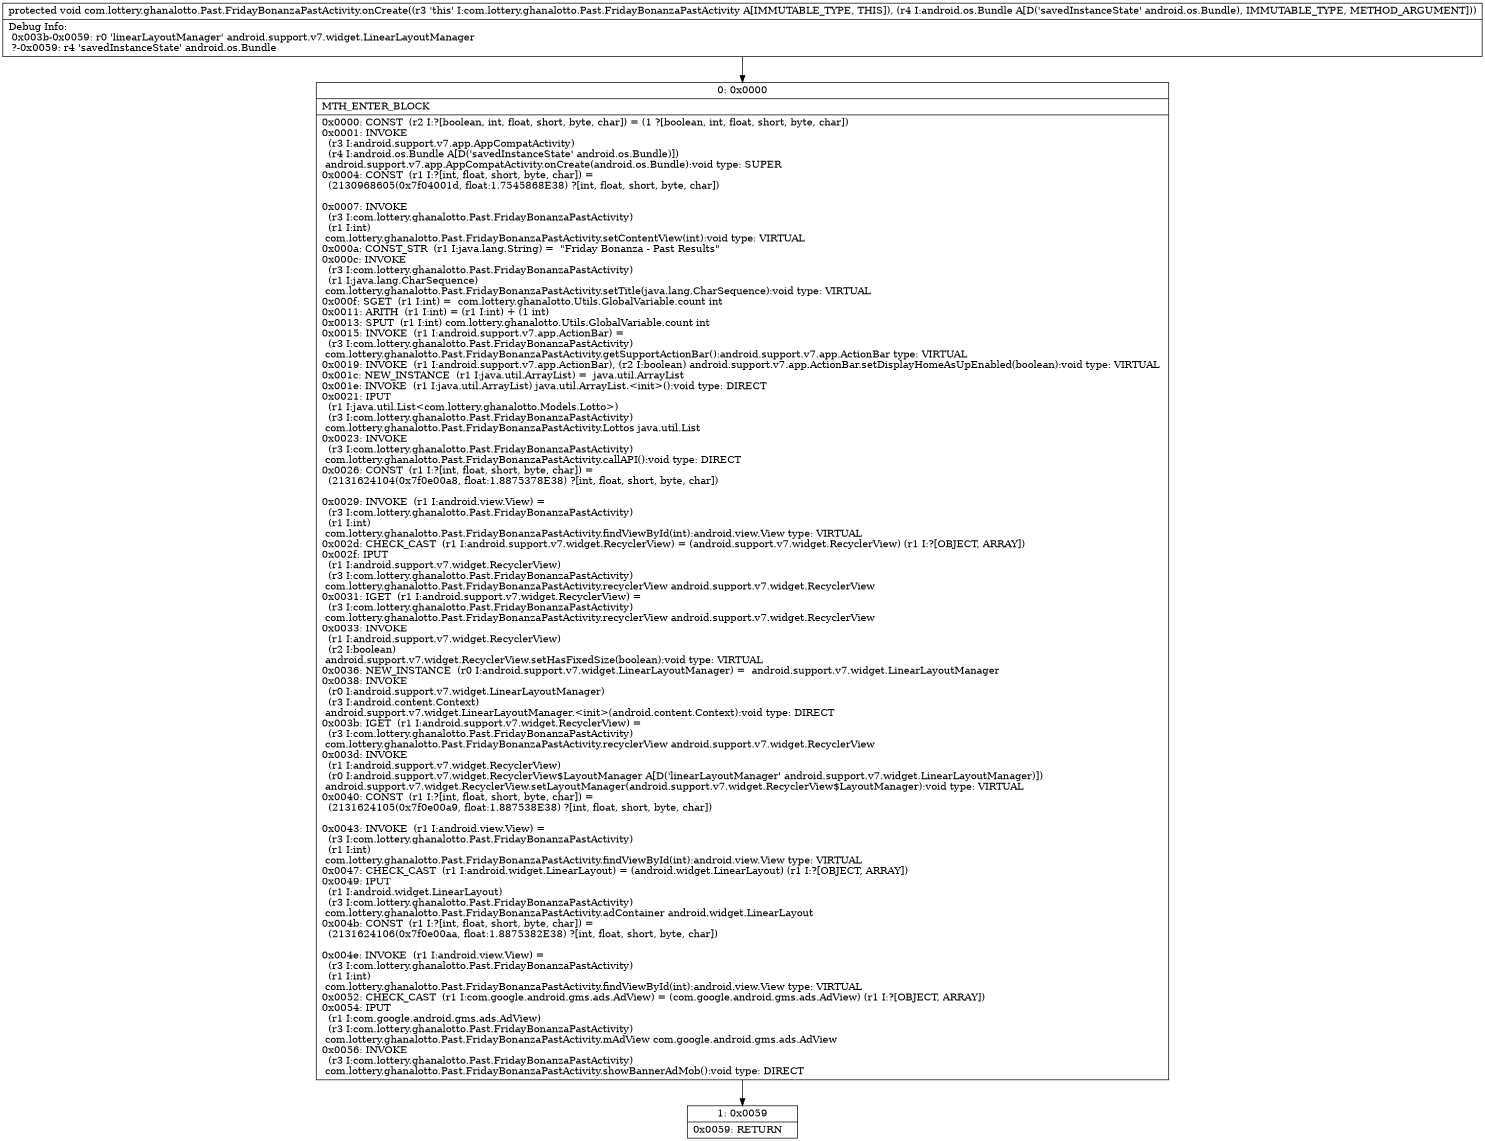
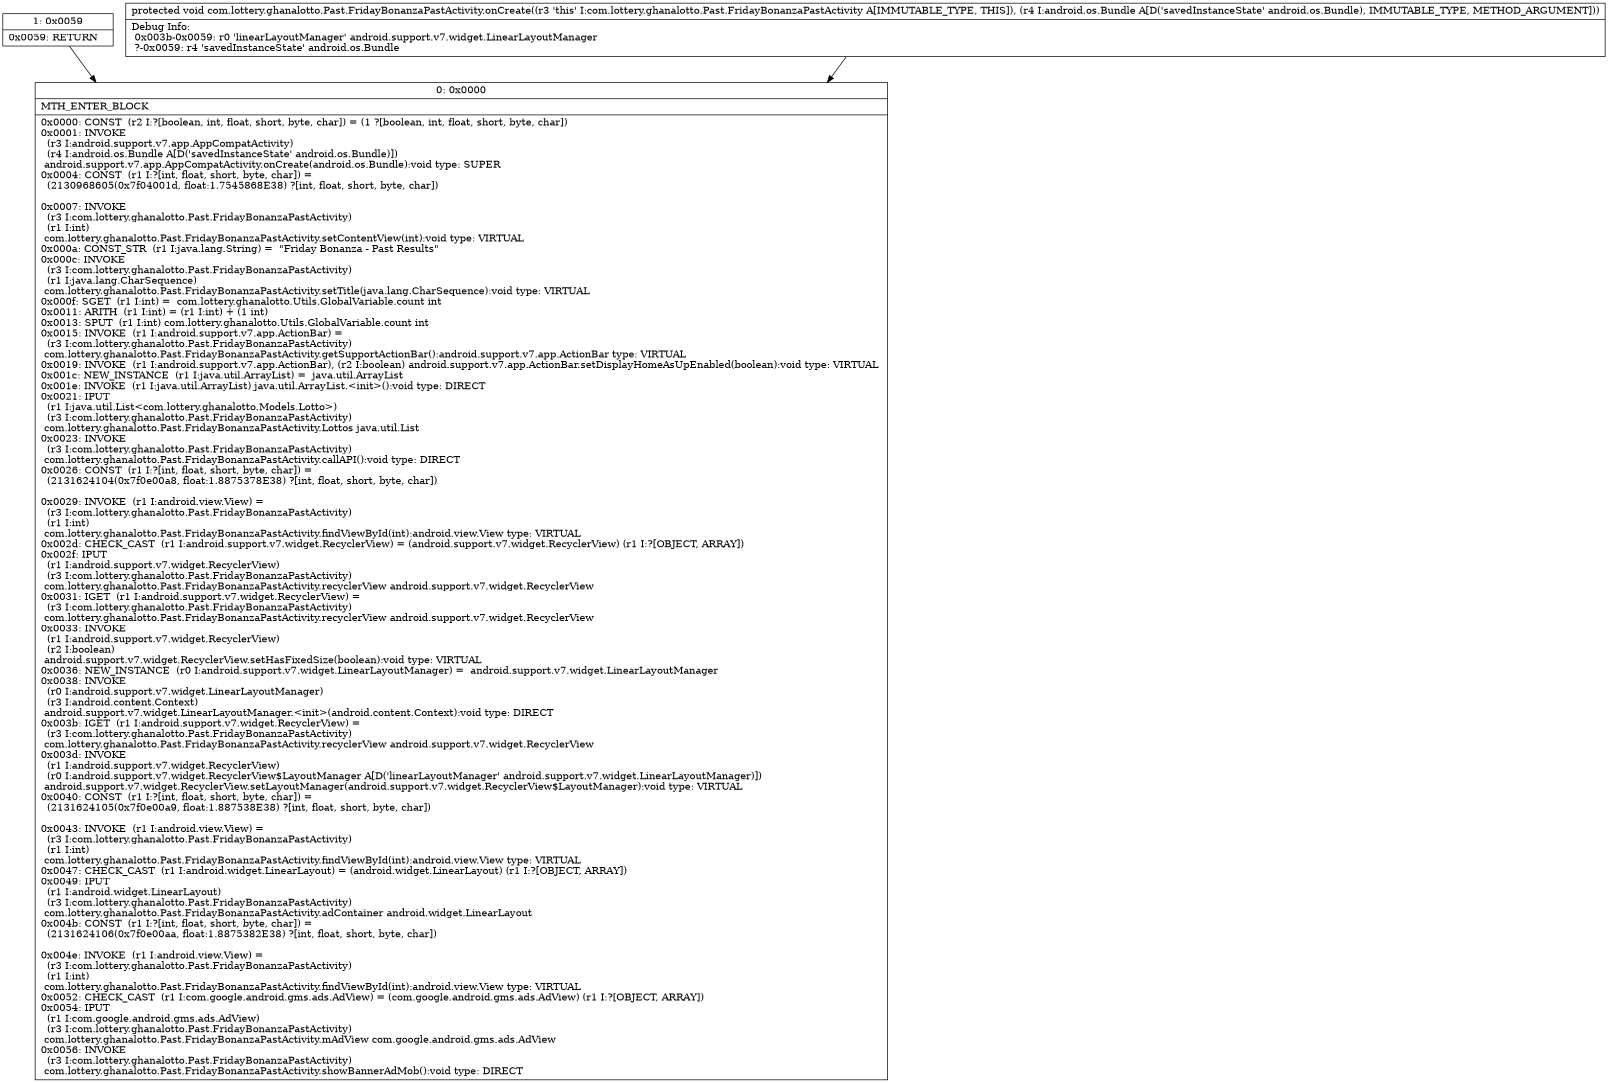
edge "0: 0x0000" -> "1: 0x0059": reversed
